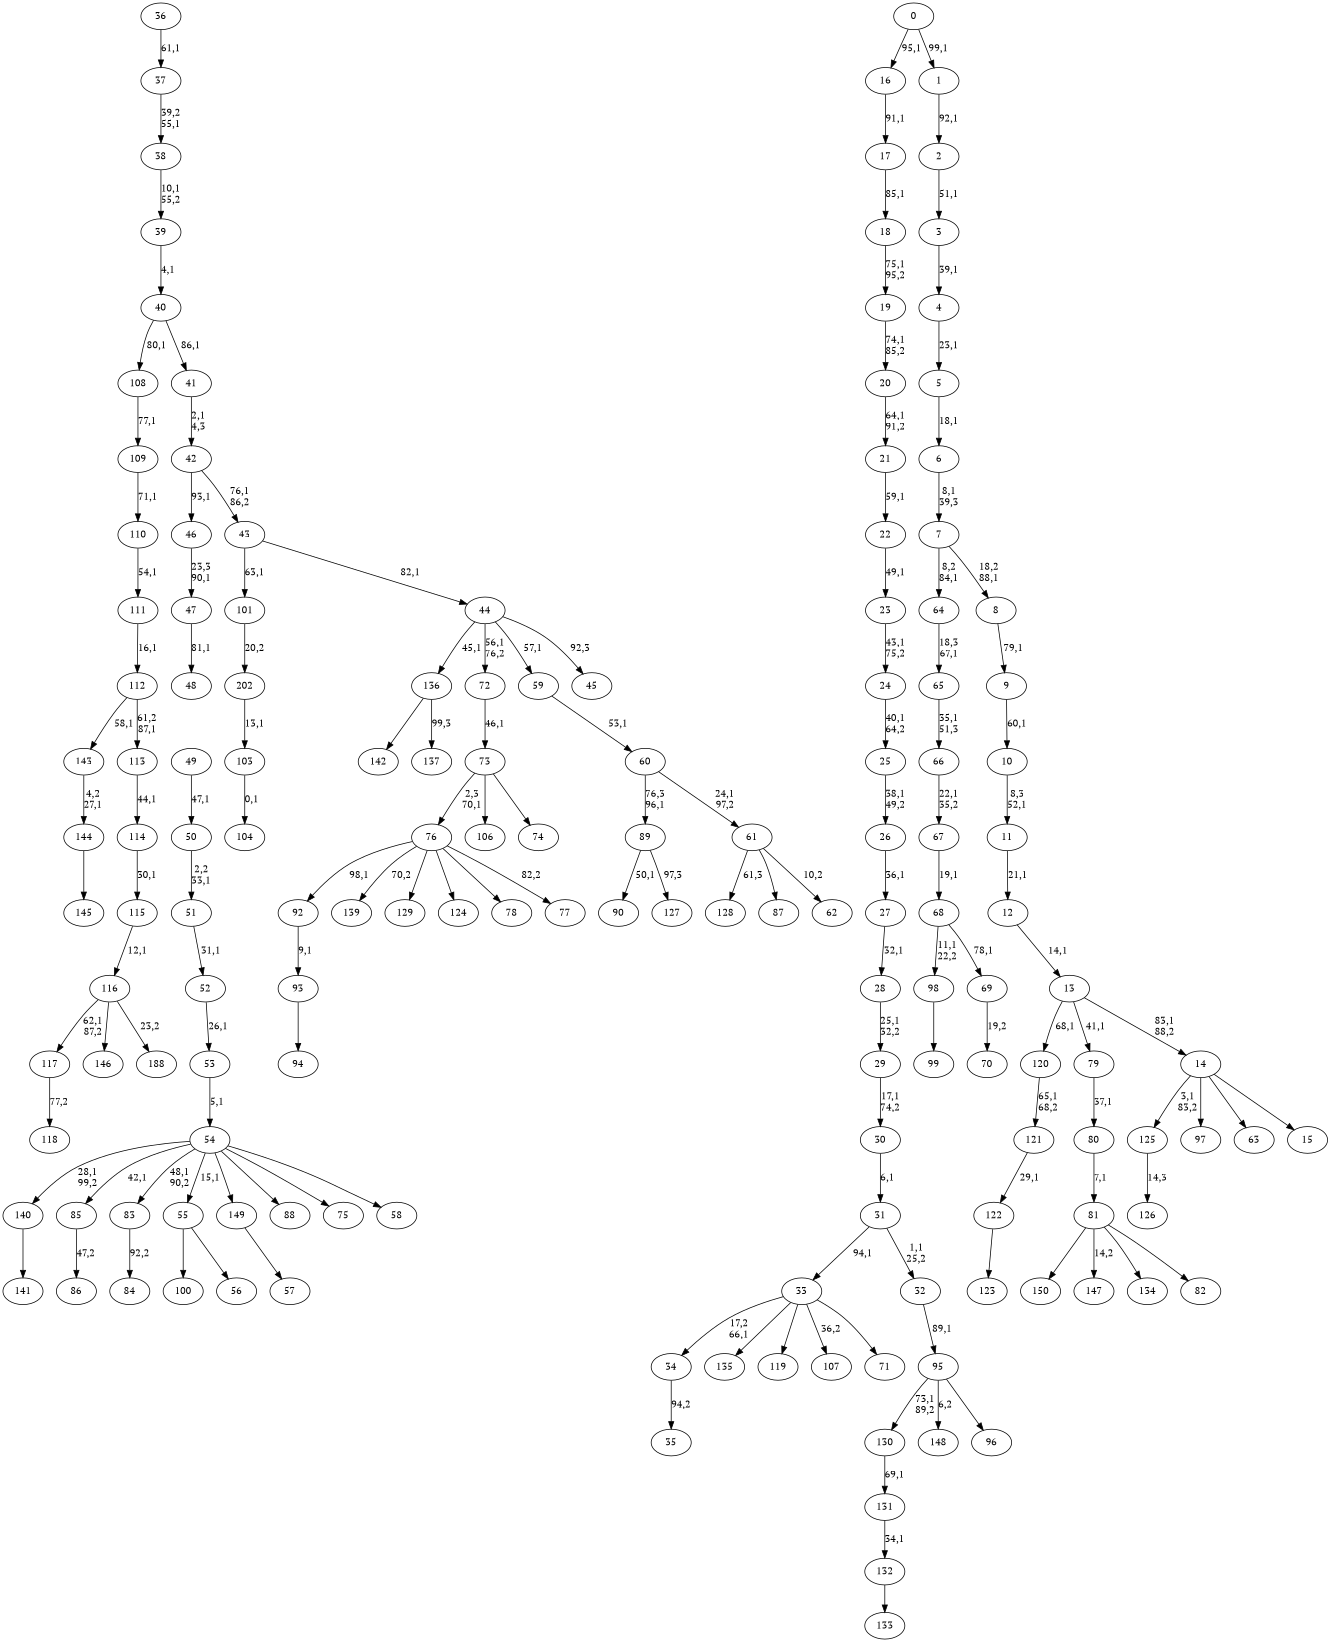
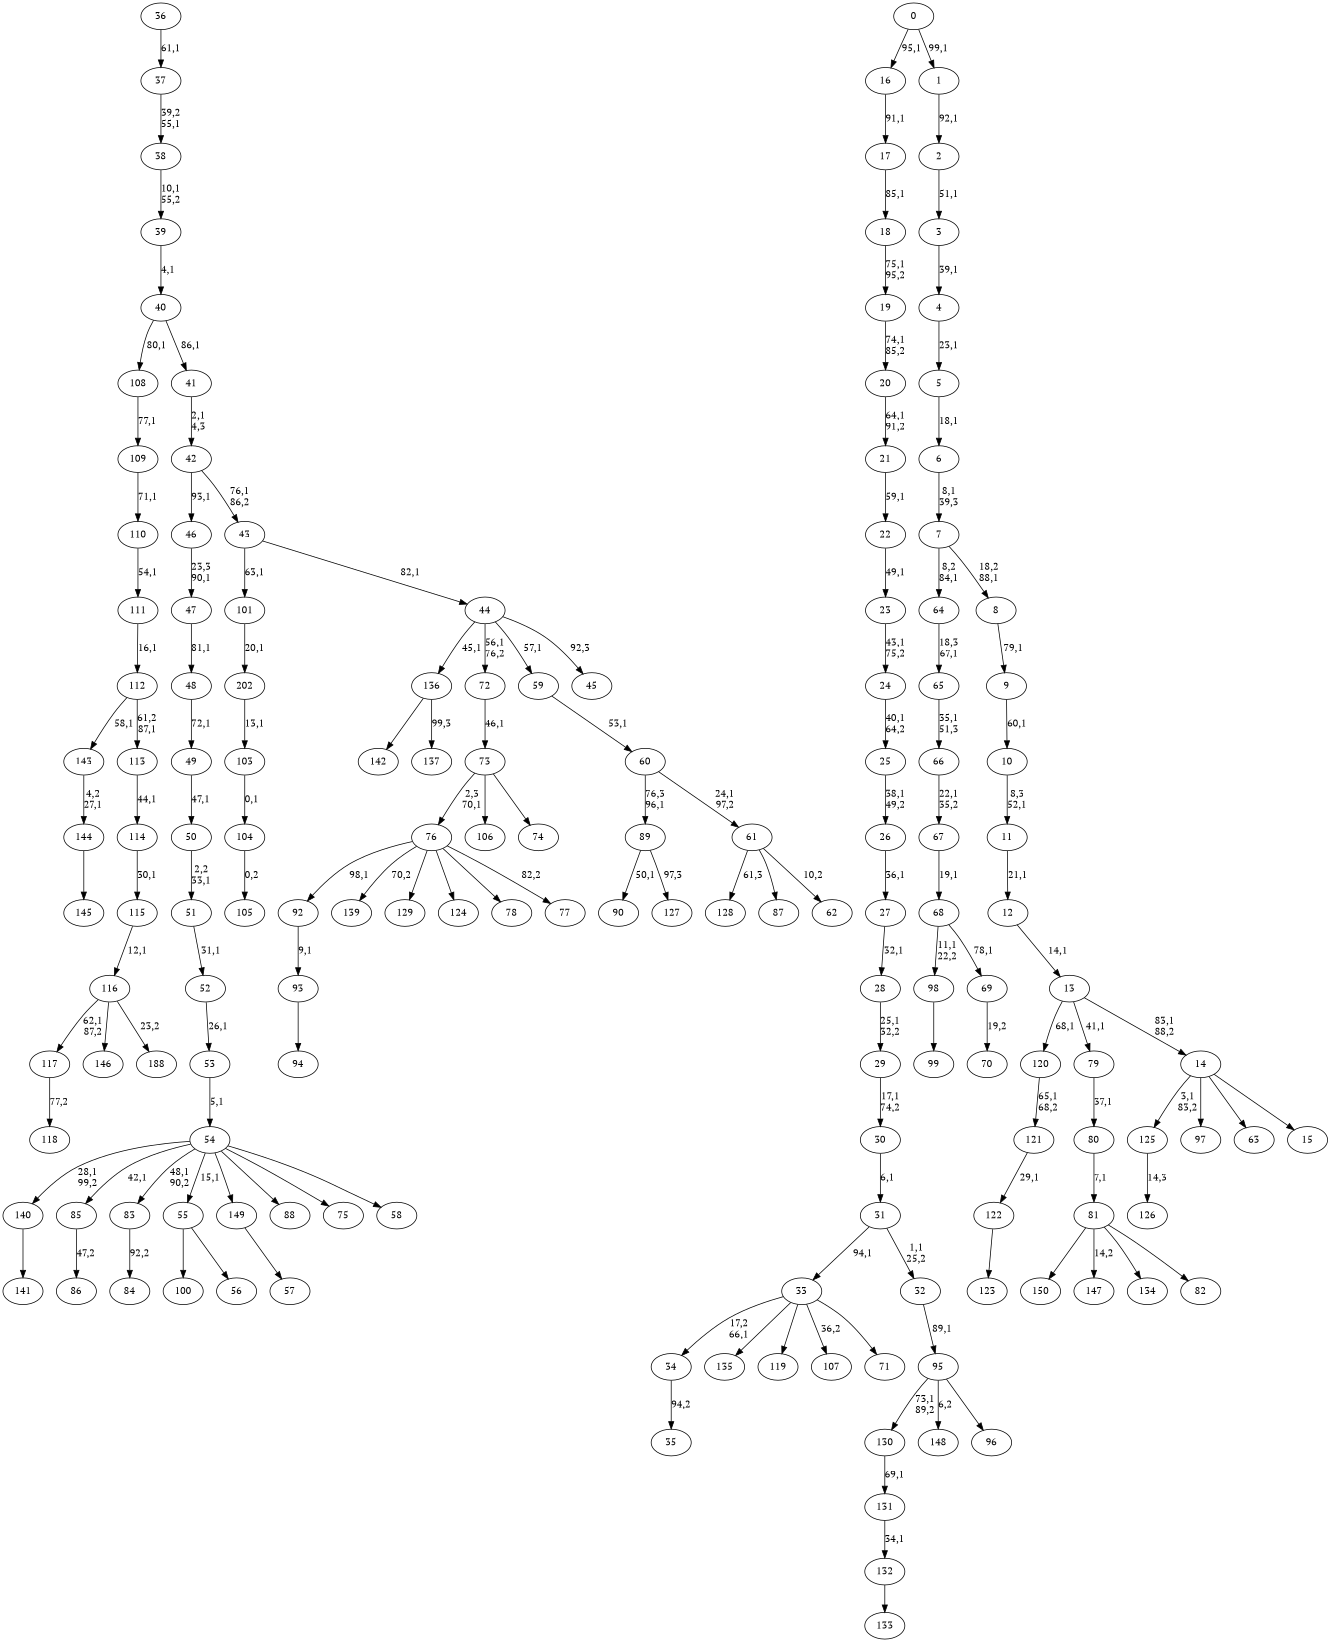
edge "101" -> "202": label "20,2" -> "20,1"
edge "48" -> "49": added, label "72,1"
node "105": added
